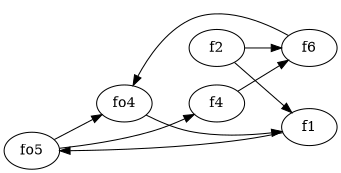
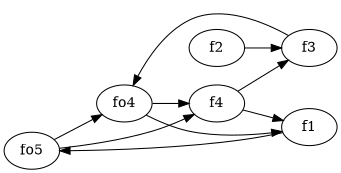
node "f6": label "f6" -> "f3"
edge "f2" -> "f1": now "f4" -> "f1"
edge "fo4" -> "f4": added
